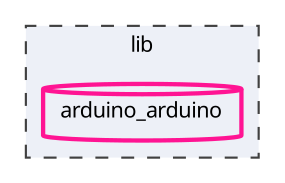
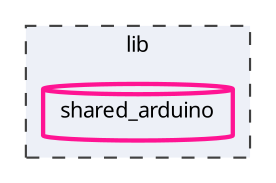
node "arduino_arduino": label "arduino_arduino" -> "shared_arduino"
